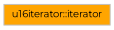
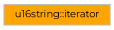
node "u16iterator::iterator": label "u16iterator::iterator" -> "u16string::iterator"
